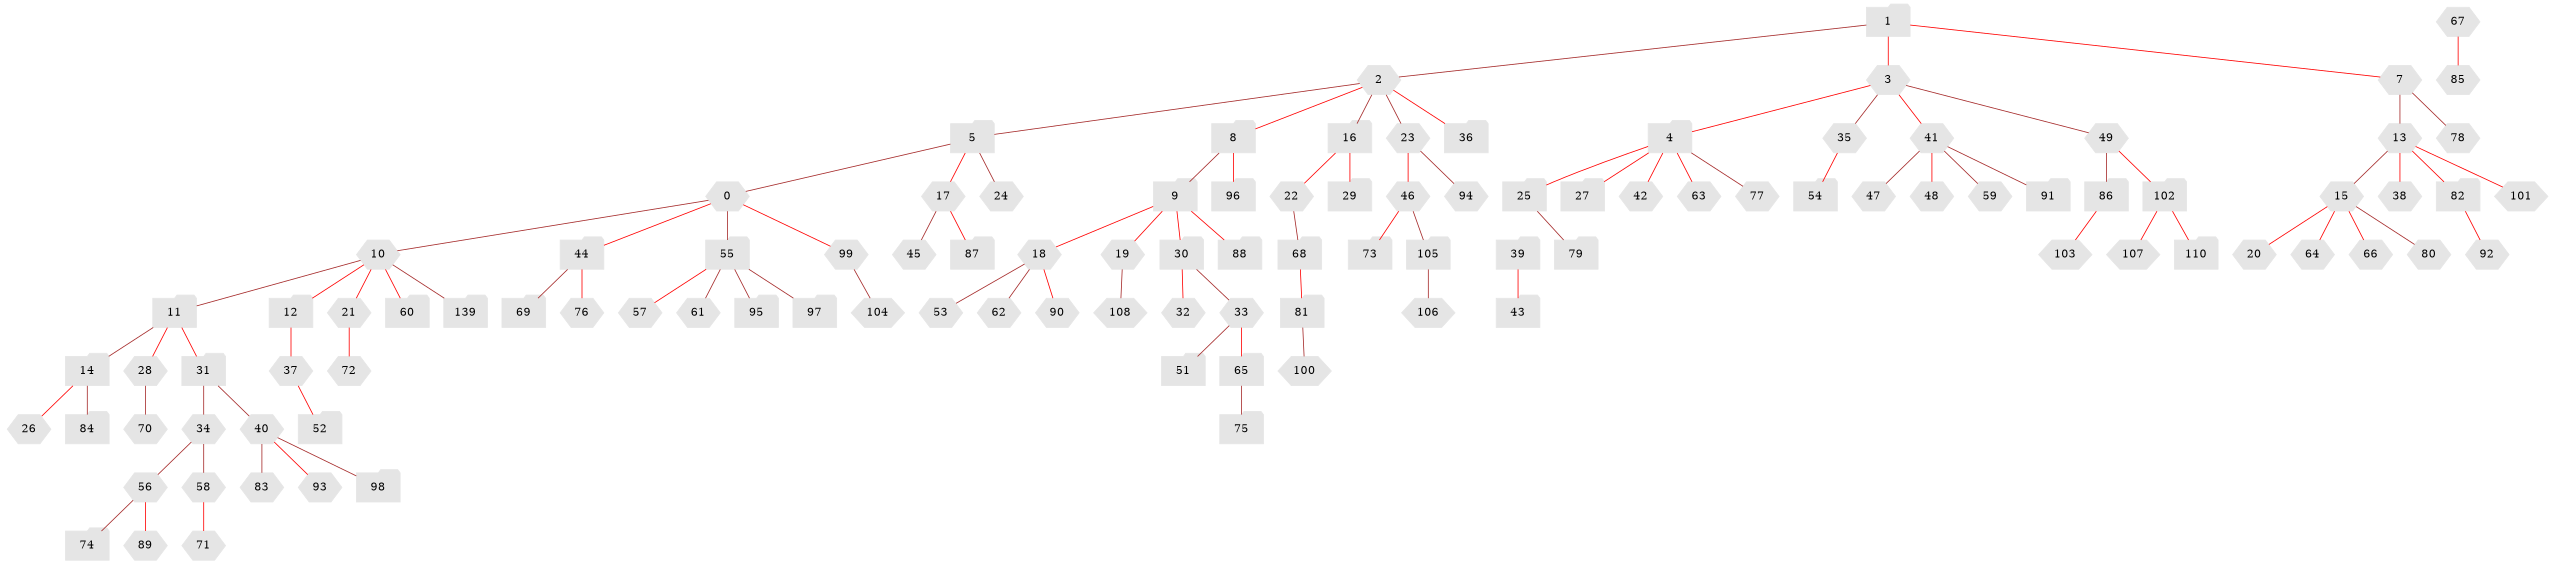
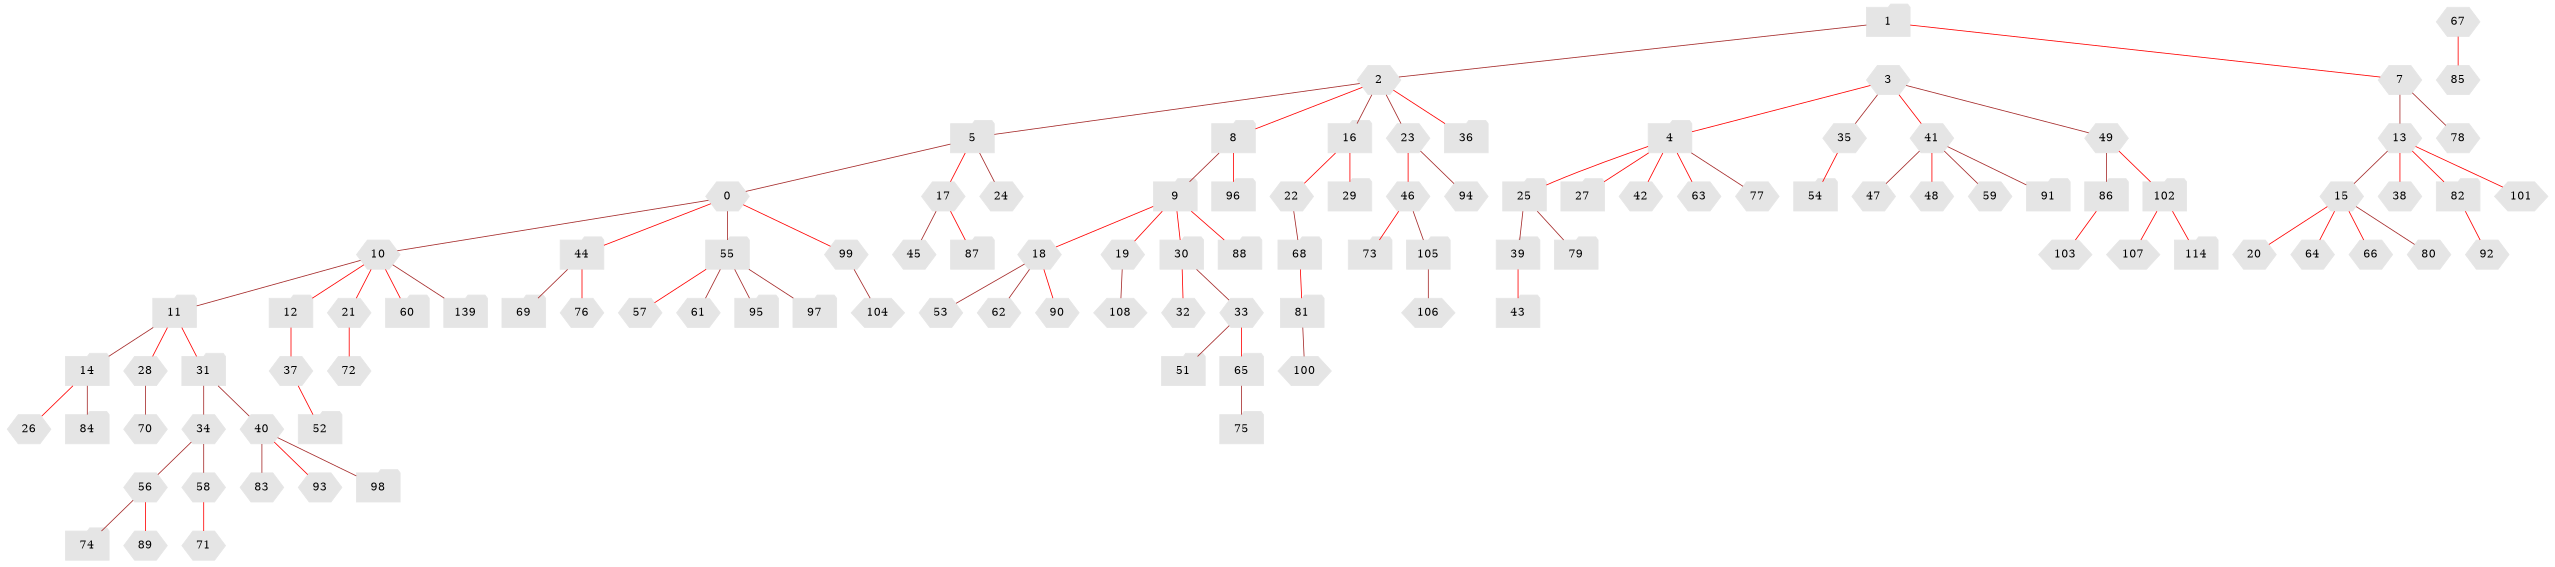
edge "1" -- "3": removed
edge "25" -- "39": added
node "110": label "110" -> "114"
